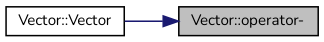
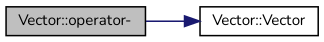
edge "Vector::Vector" -> "Vector::operator-": reversed
